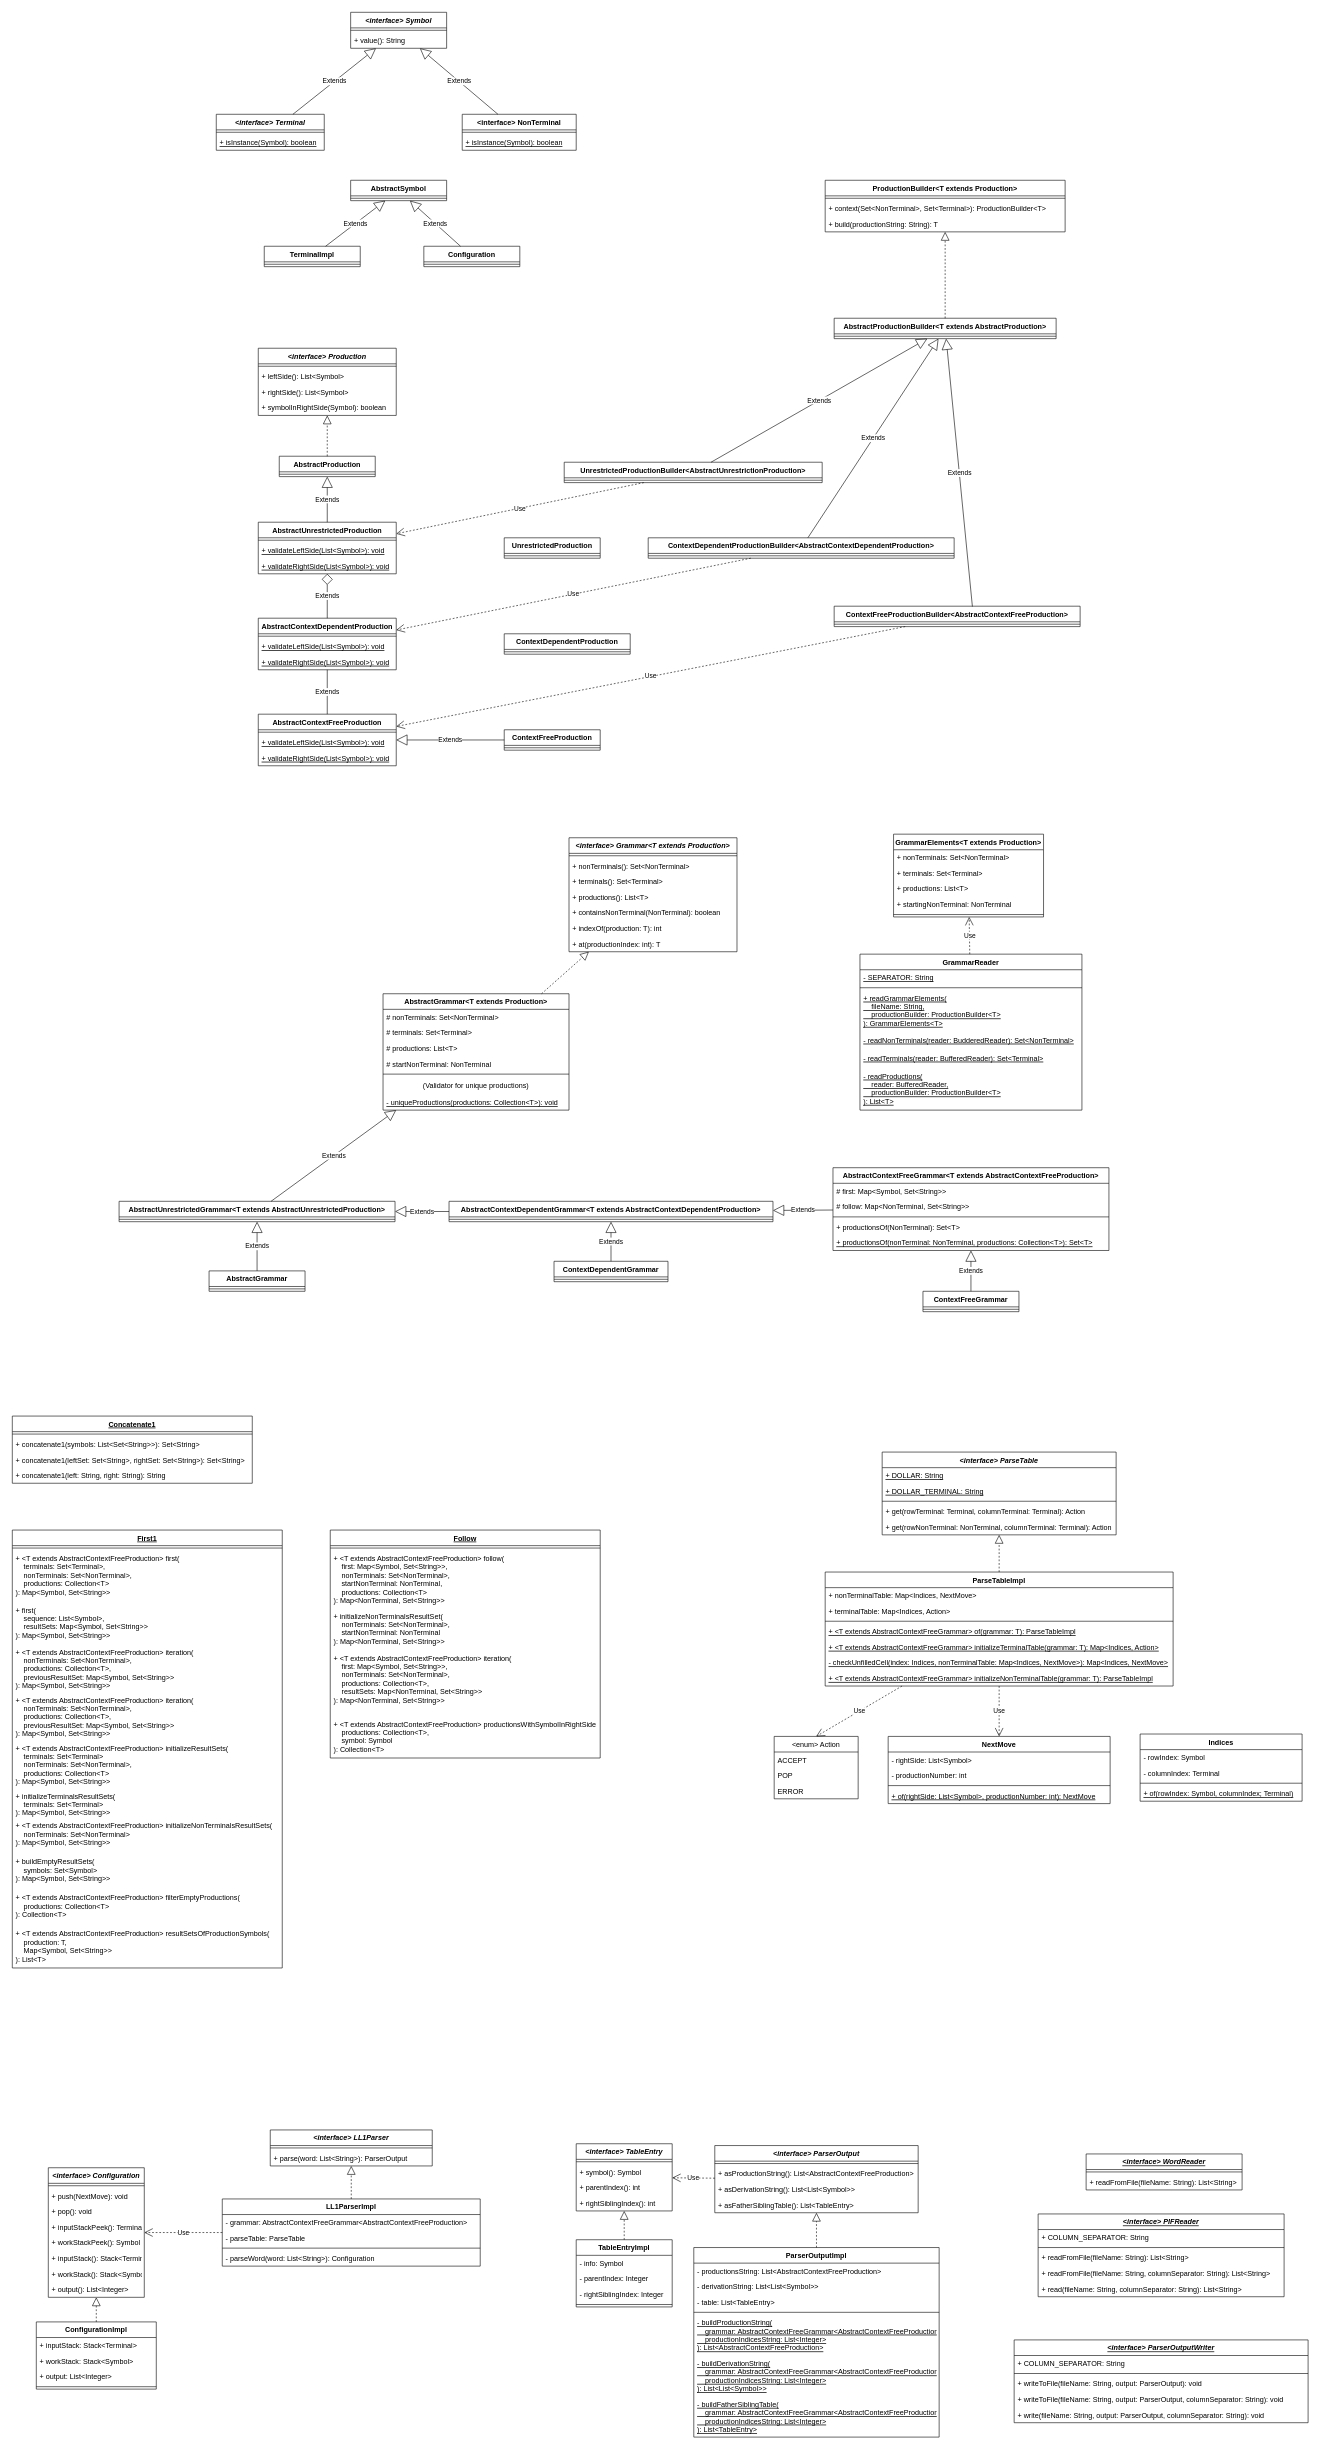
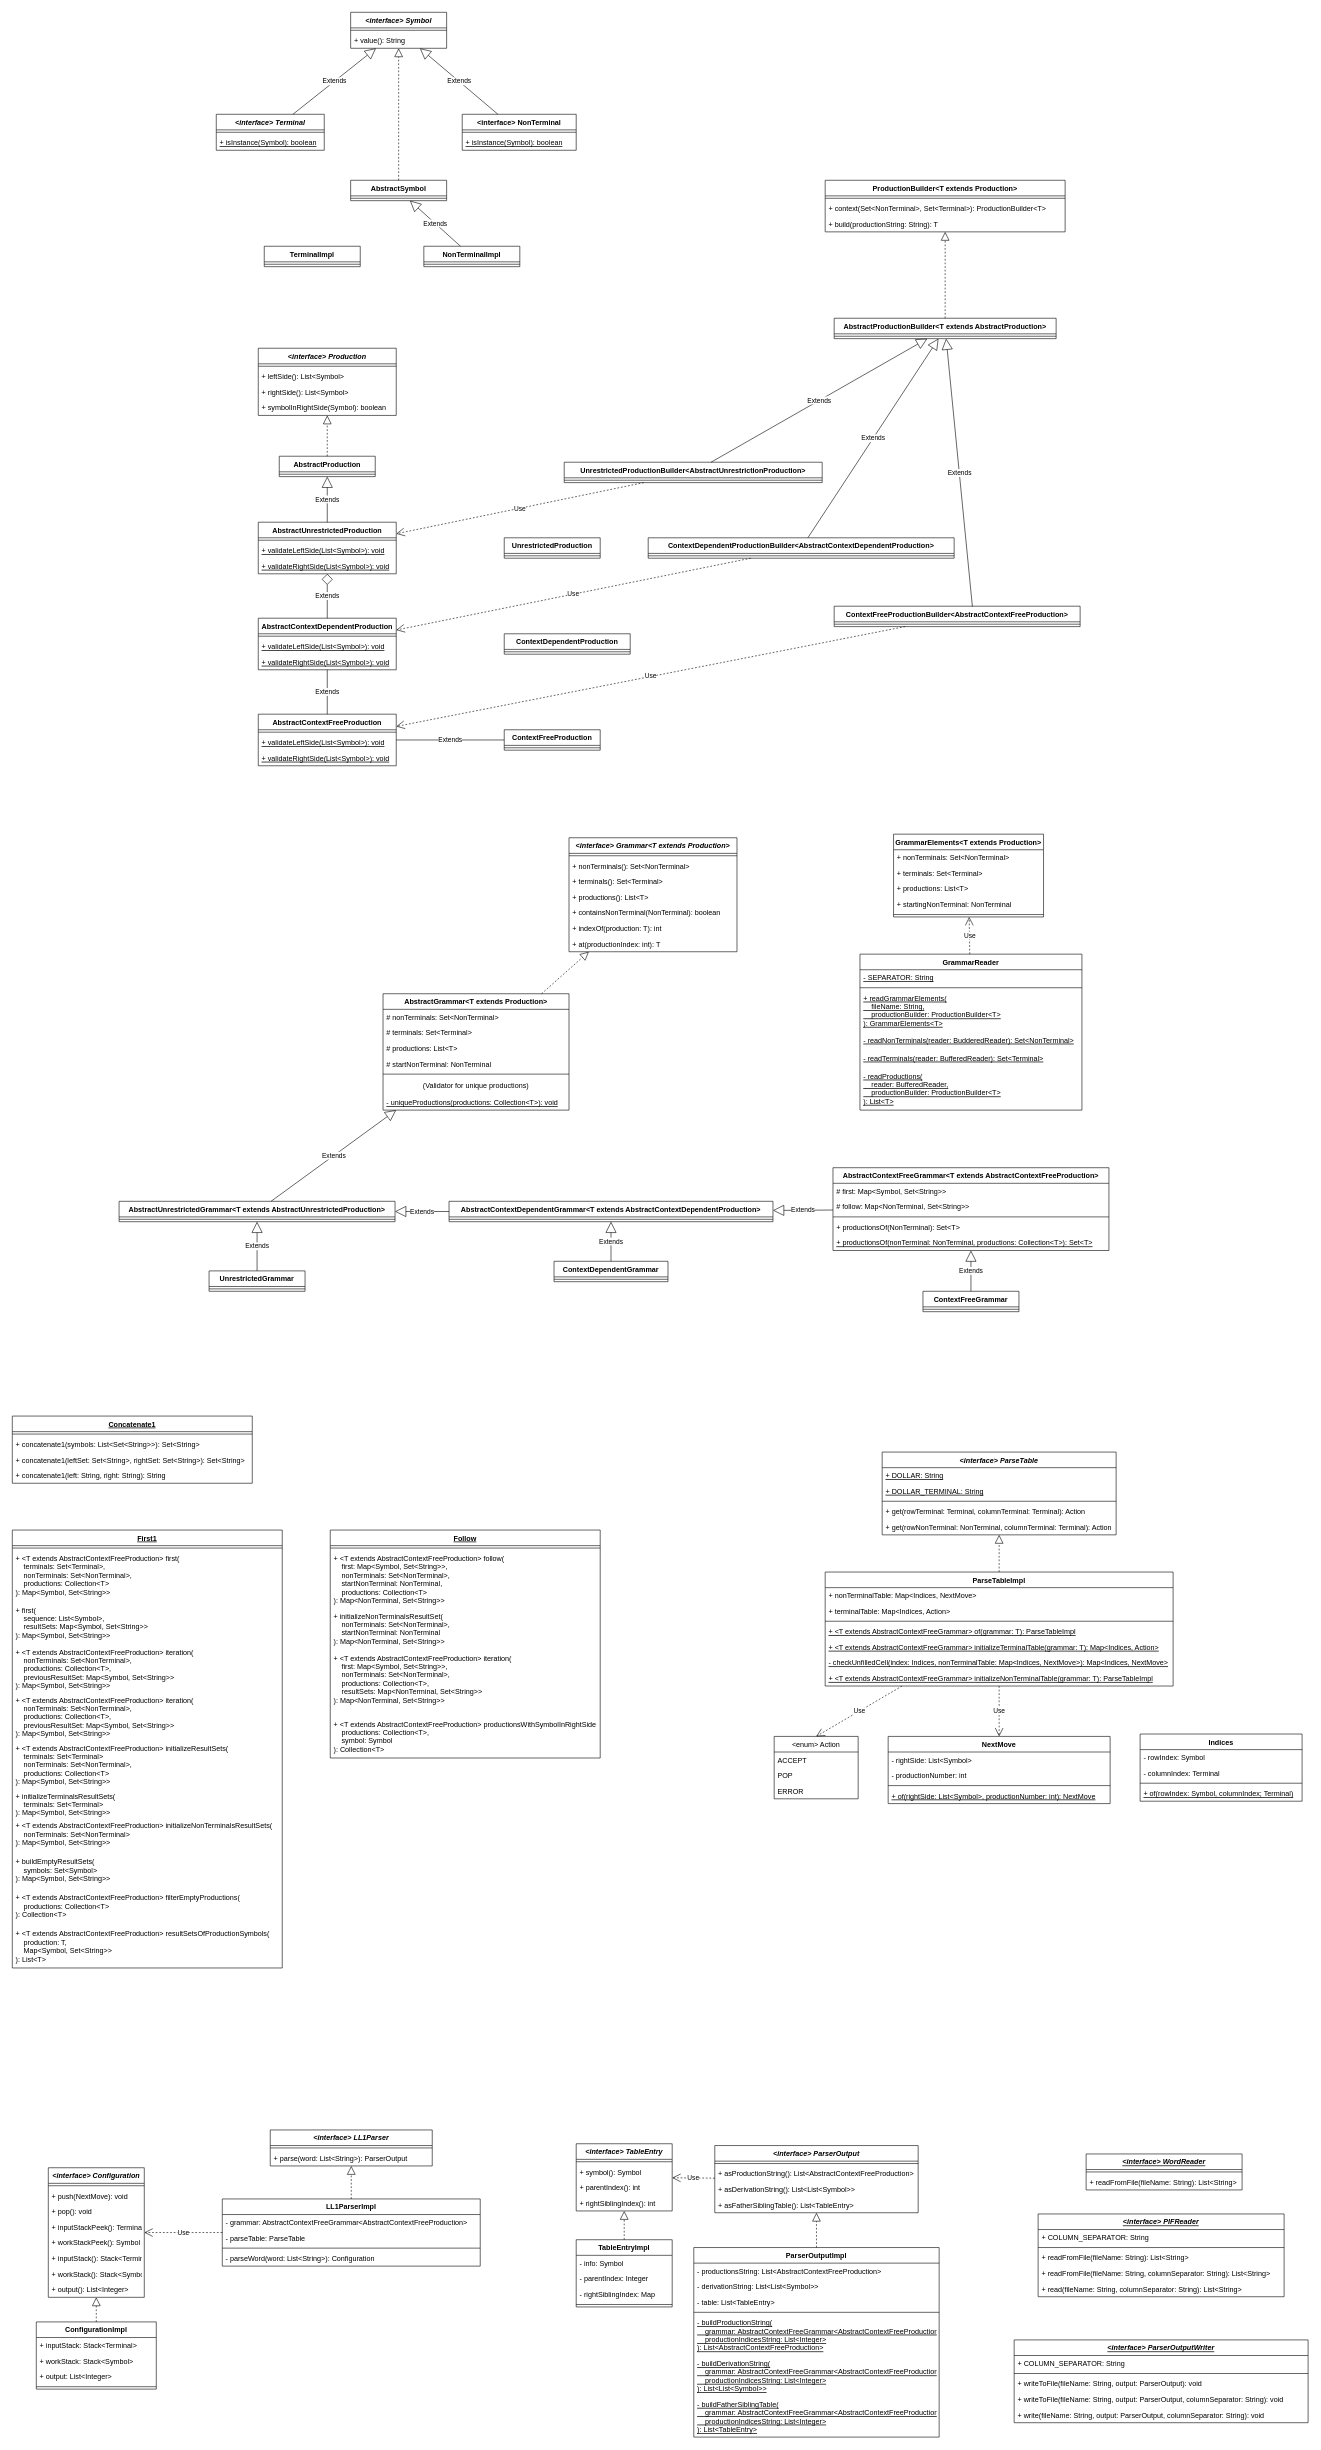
edge "AbstractSymbol" -> "+ value(): String": added
edge "TerminalImpl" -> "AbstractSymbol": removed, label "Extends"
node "Configuration": label "Configuration" -> "NonTerminalImpl"
edge "ContextFreeProduction" -> "AbstractContextFreeProduction": arrowhead block -> none
node "AbstractGrammar": label "AbstractGrammar" -> "UnrestrictedGrammar"
node "- rightSiblingIndex: Integer": label "- rightSiblingIndex: Integer" -> "- rightSiblingIndex: Map"
